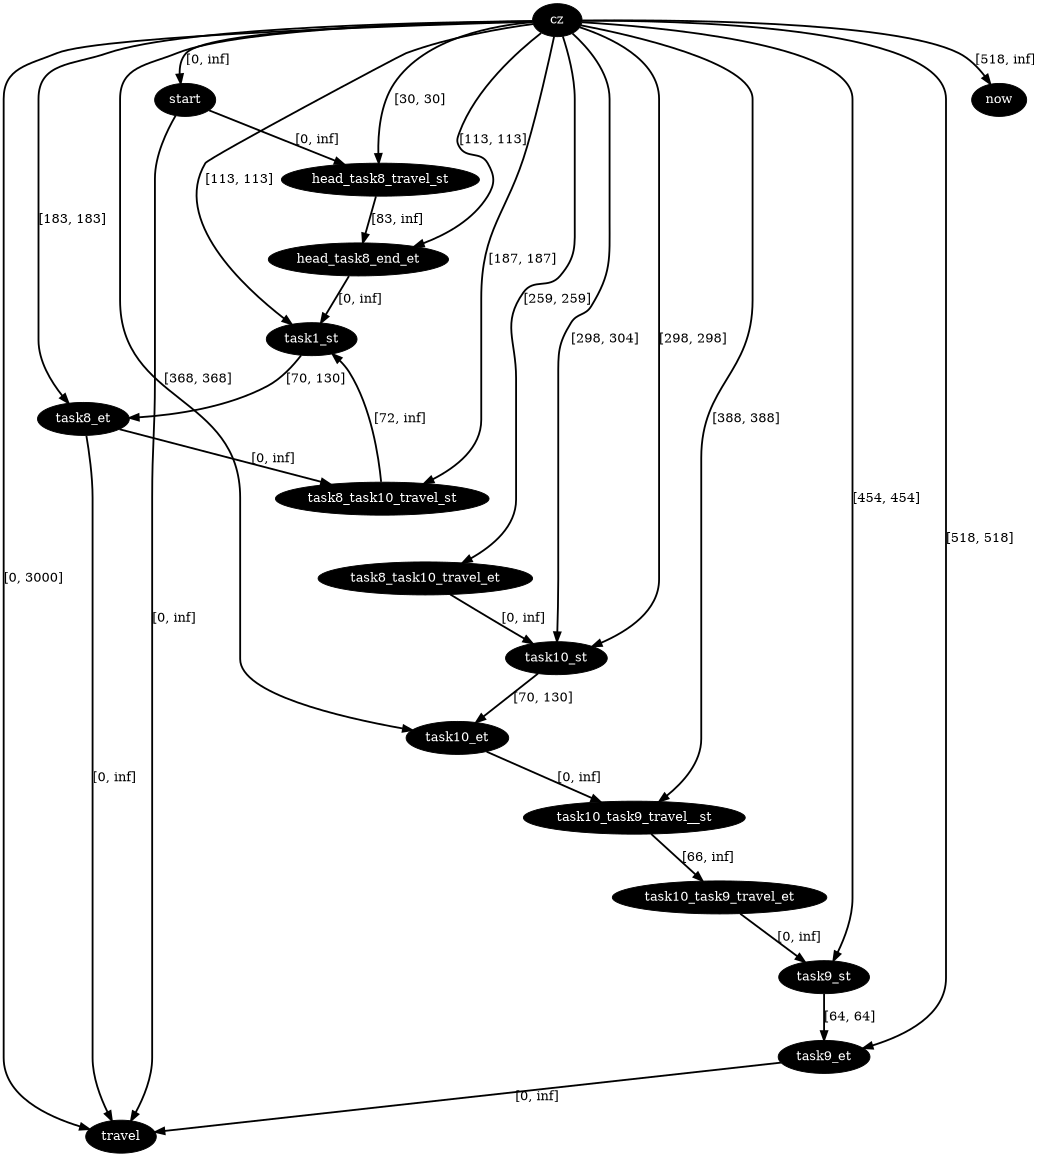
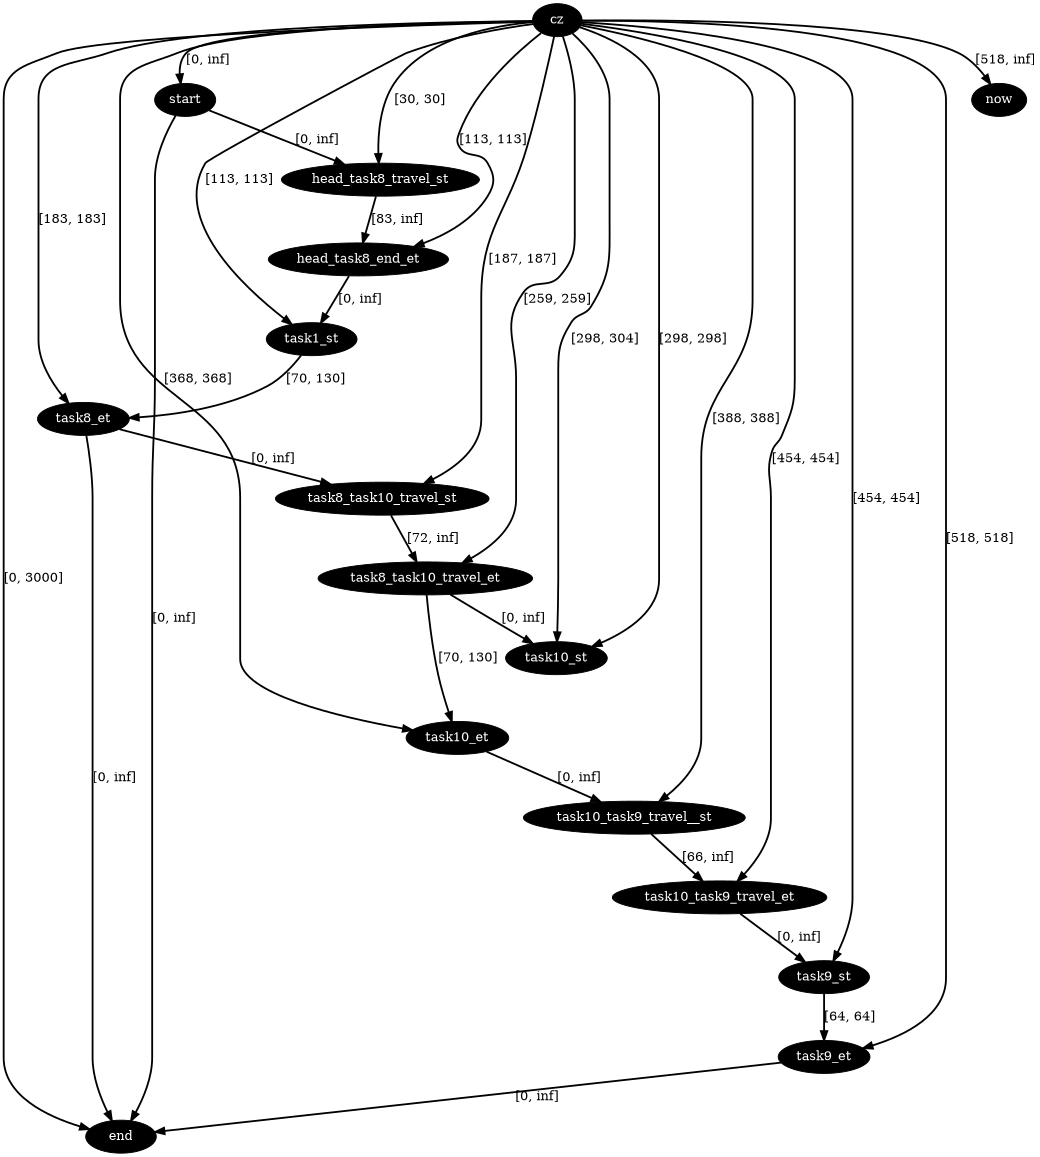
edge "cz" -> "task10_task9_travel_et": added, label "[454, 454]"
edge "task8_task10_travel_st" -> "task1_st": now "task8_task10_travel_st" -> "task8_task10_travel_et"
edge "task10_st" -> "task10_et": now "task8_task10_travel_et" -> "task10_et"
node "travel": label "travel" -> "end"
